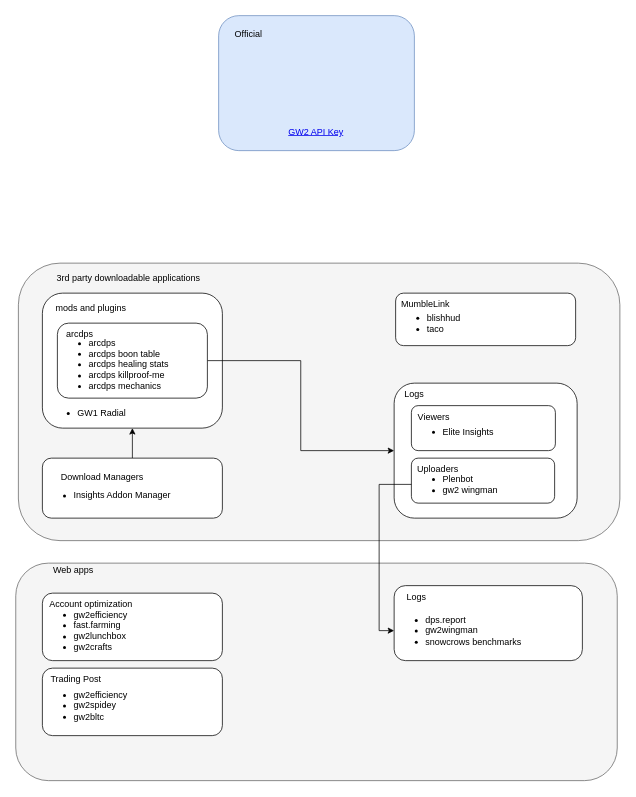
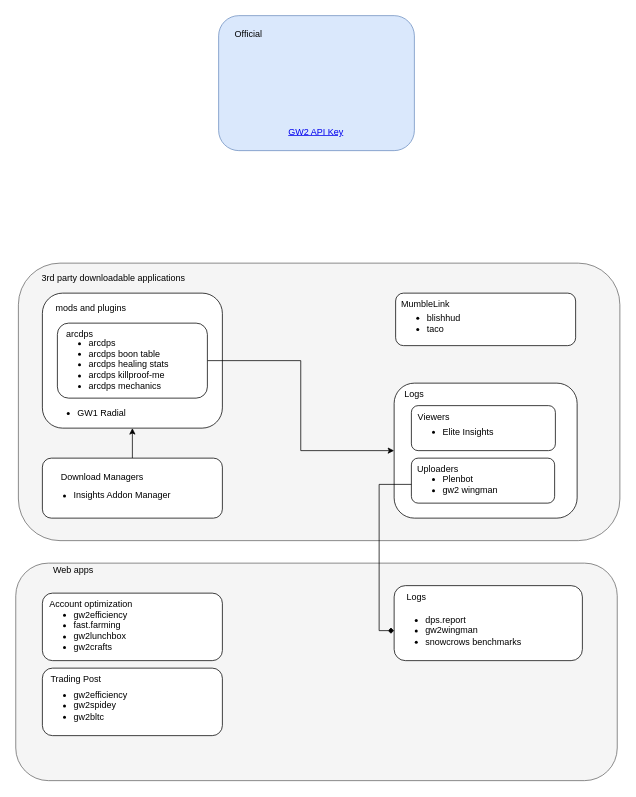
node "3rd party downloadable applications": moved (129, 278) -> (114, 278)
edge "Plenbot gw2 wingman" -> "dps.report gw2wingman snowcrows benchmarks": arrowhead classic -> diamond
